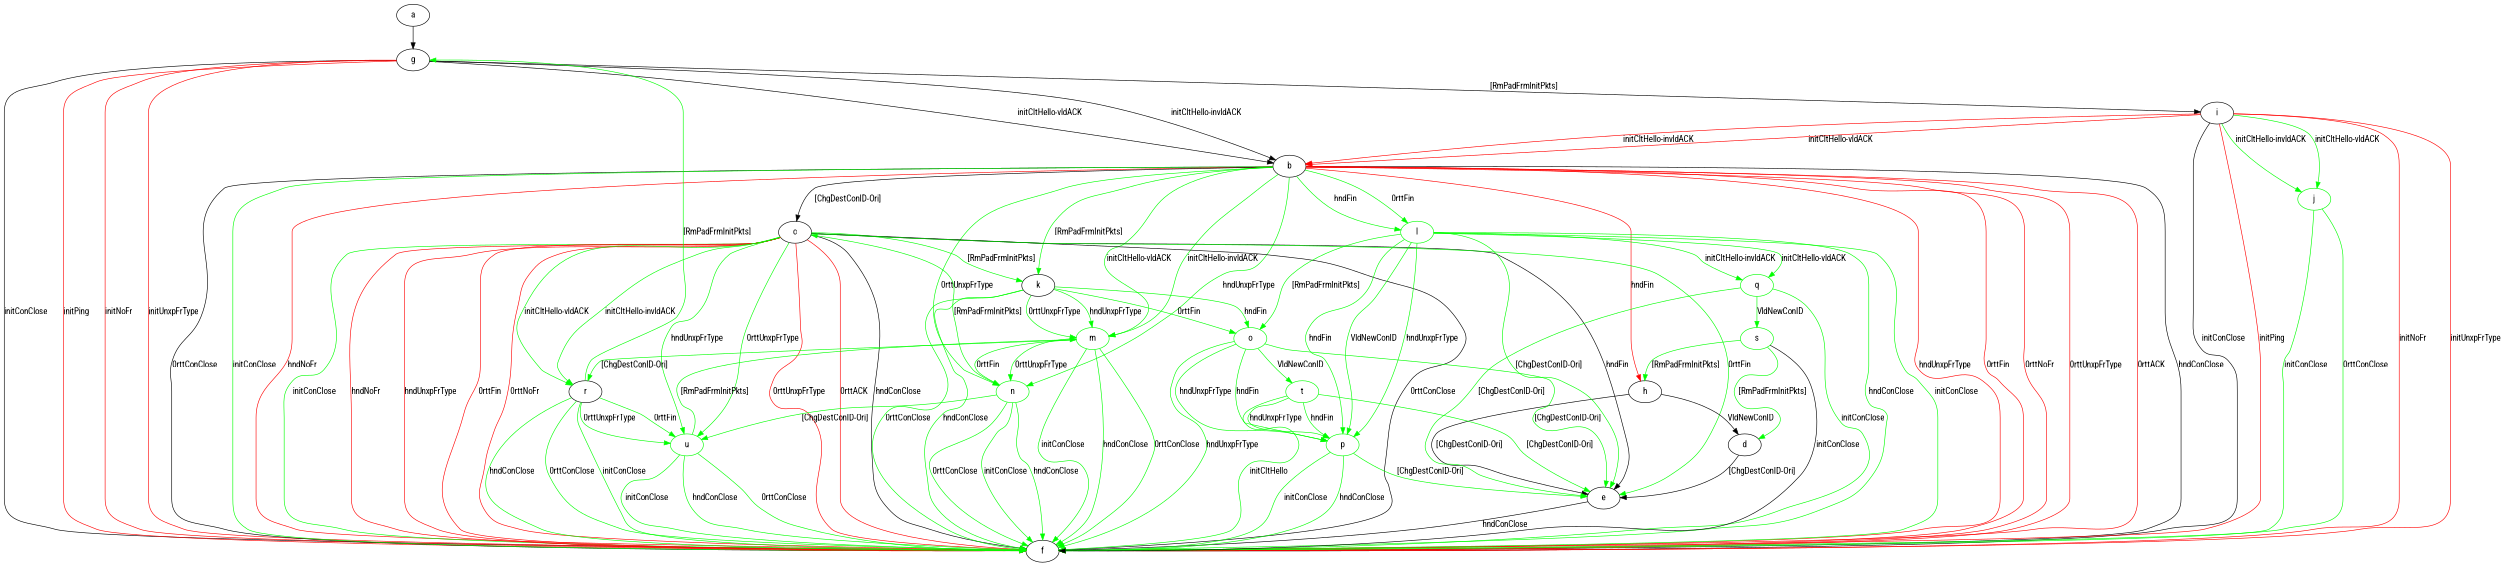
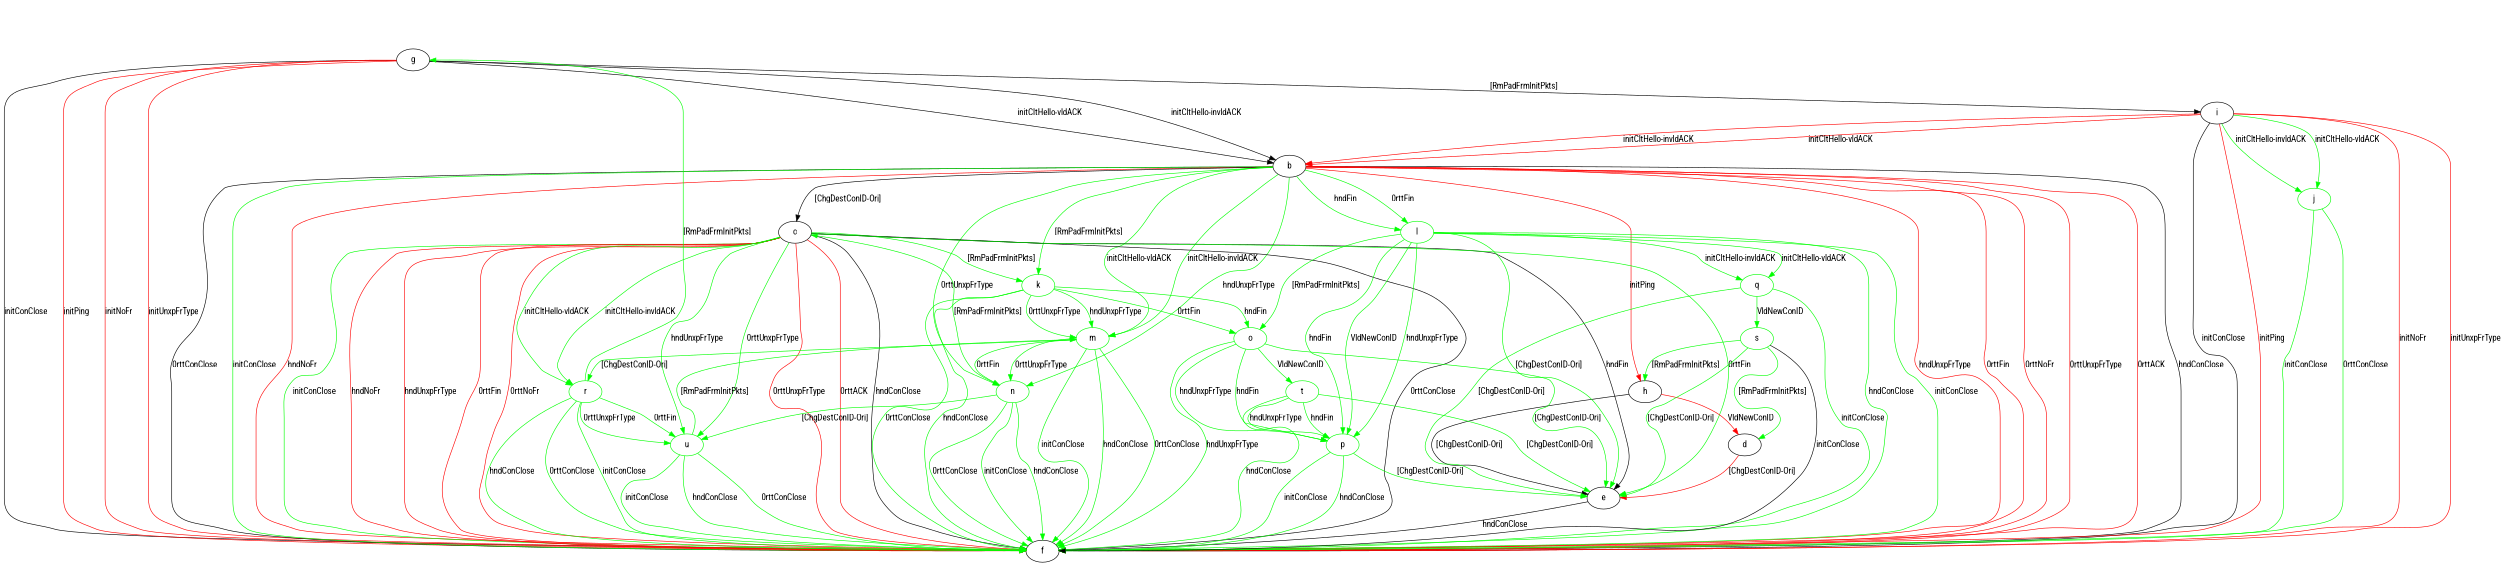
node "a": removed
node "k": color black -> green
edge "b" -> "h": label "hndFin " -> "initPing "
node "r": color black -> green
edge "h" -> "d": color black -> red
edge "s" -> "e": added, label "[ChgDestConID-Ori]"
edge "t" -> "f": label "initCltHello " -> "hndConClose "
edge "d" -> "e": color black -> red
